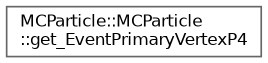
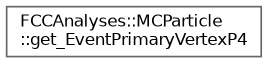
node "MCParticle::MCParticle ::get_EventPrimaryVertexP4": label "MCParticle::MCParticle ::get_EventPrimaryVertexP4" -> "FCCAnalyses::MCParticle ::get_EventPrimaryVertexP4"
